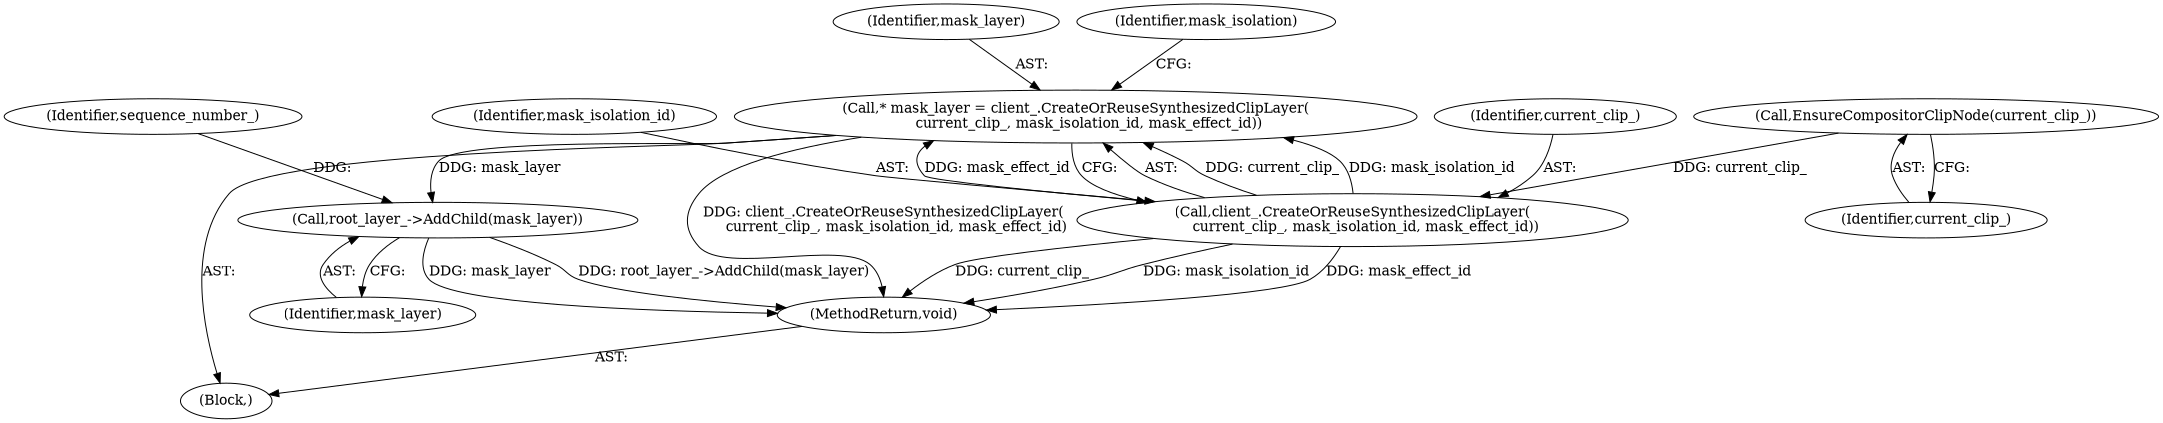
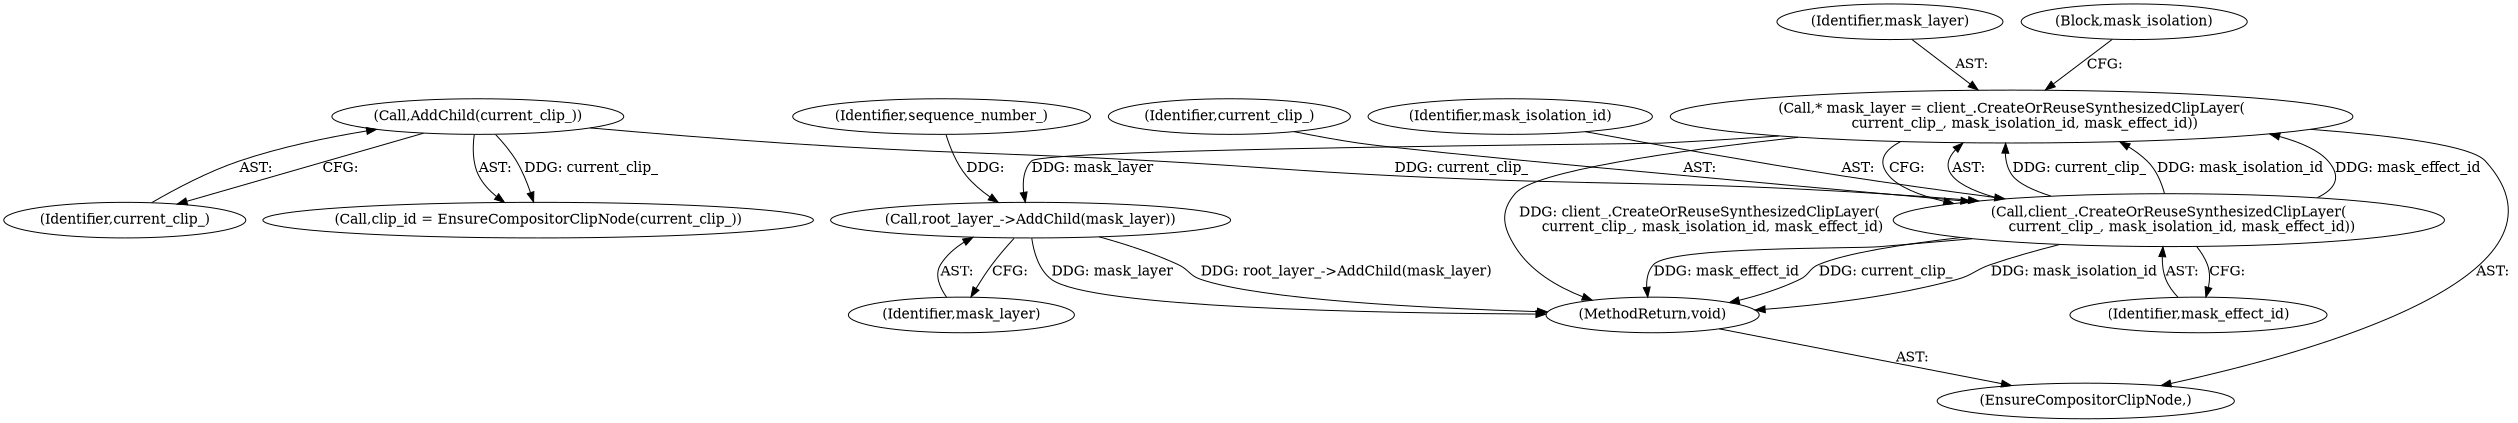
node "(Identifier,mask_isolation)": label "(Identifier,mask_isolation)" -> "(Block,mask_isolation)"
node "(Call,EnsureCompositorClipNode(current_clip_))": label "(Call,EnsureCompositorClipNode(current_clip_))" -> "(Call,AddChild(current_clip_))"
node "(Call,clip_id = EnsureCompositorClipNode(current_clip_))": added
node "(Identifier,mask_effect_id)": added
node "(Block,)": label "(Block,)" -> "(EnsureCompositorClipNode,)"
